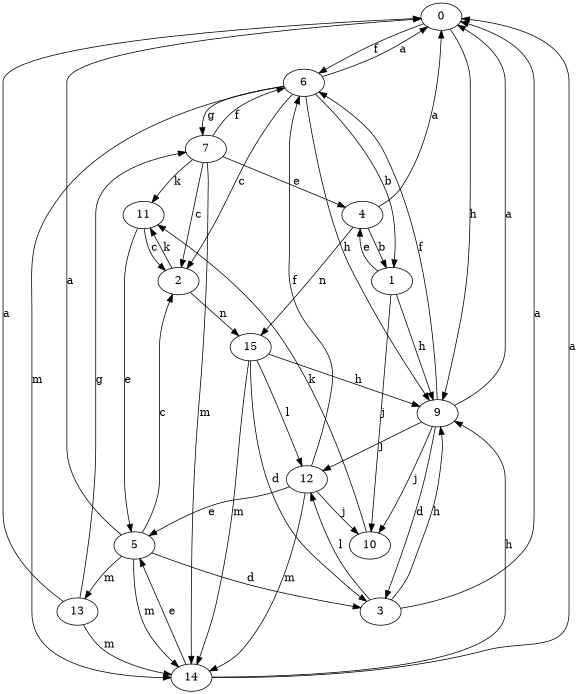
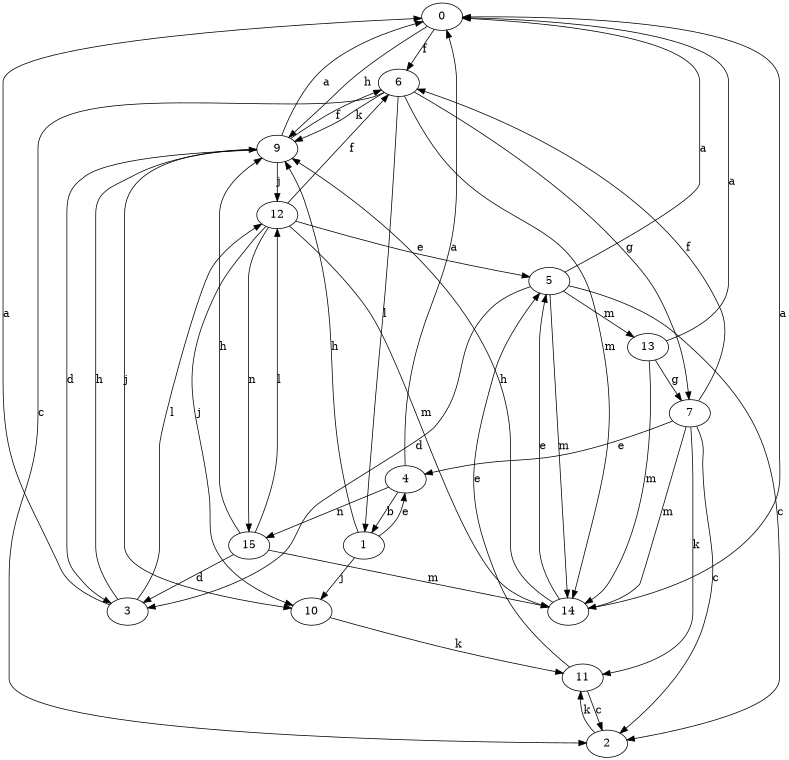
edge "6" -> "0": removed, label "a"
edge "6" -> "1": label "b" -> "l"
edge "6" -> "9": label "h" -> "k"
edge "2" -> "15": now "12" -> "15"
